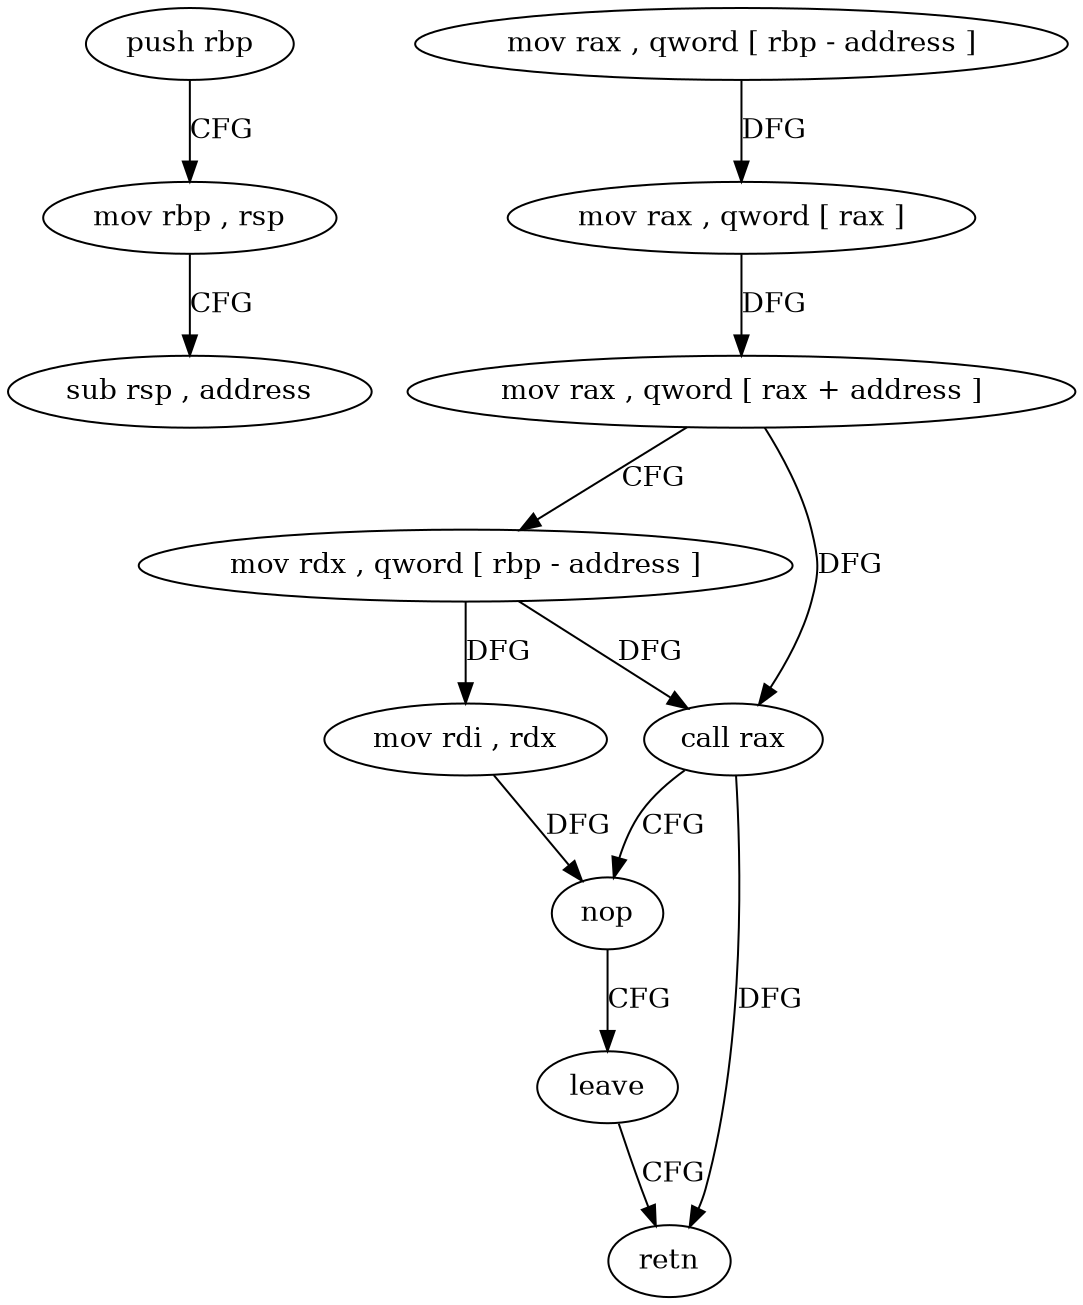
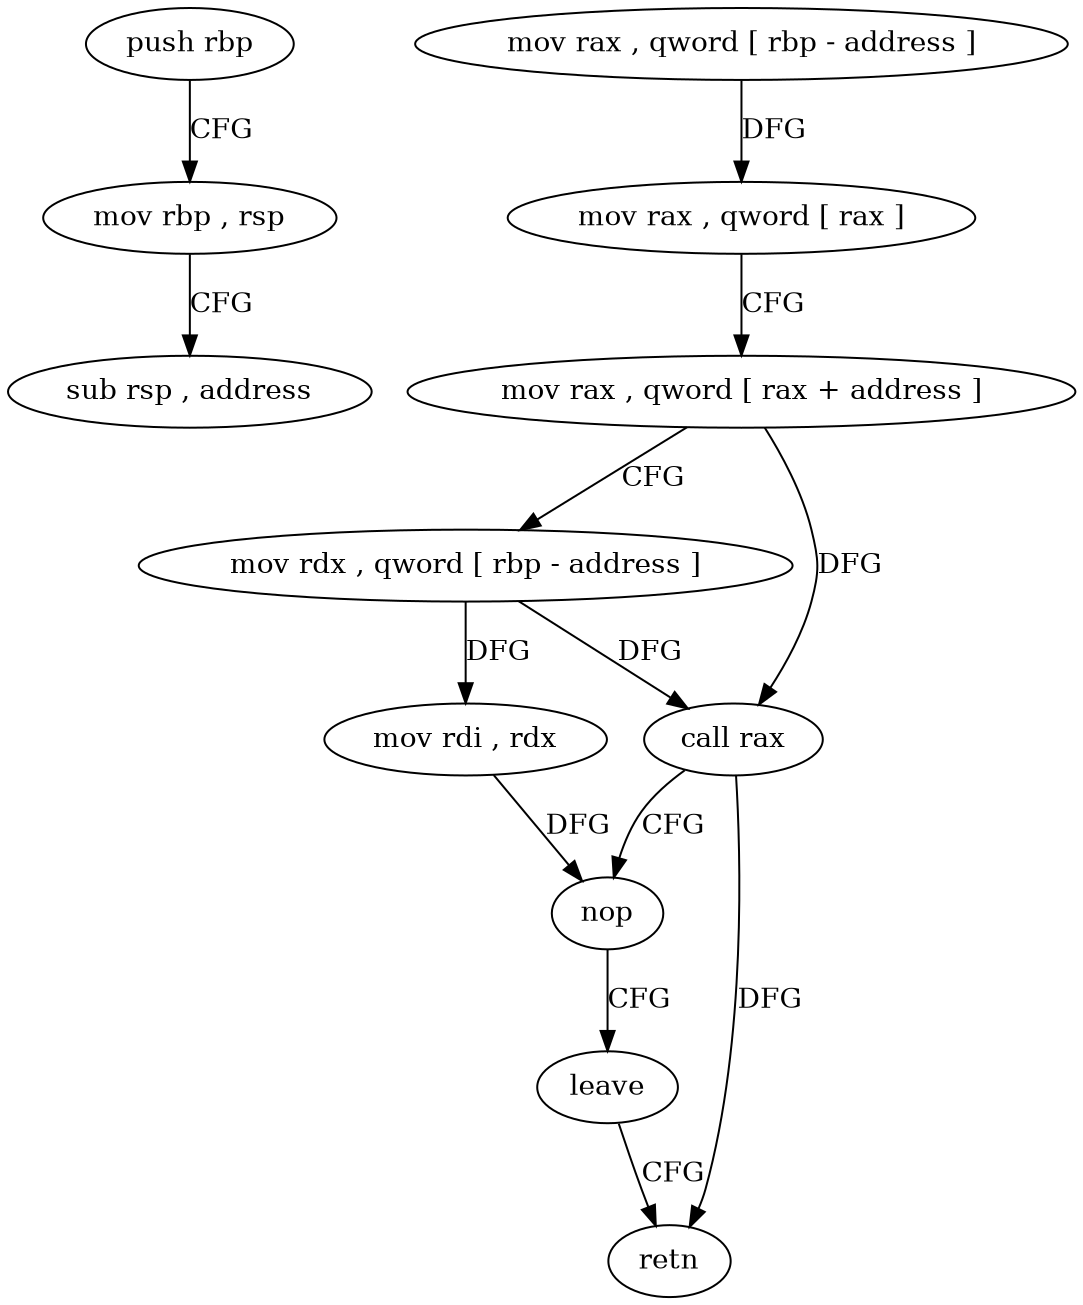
edge "mov rax , qword [ rax ]" -> "mov rax , qword [ rax + address ]": label "DFG" -> "CFG"
